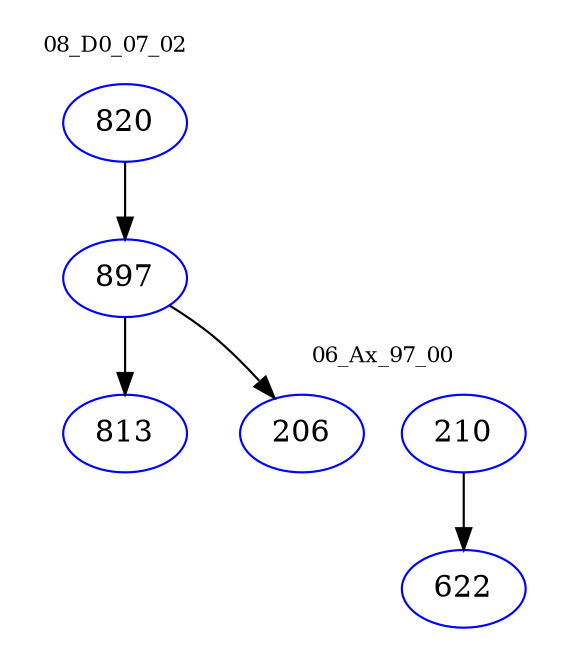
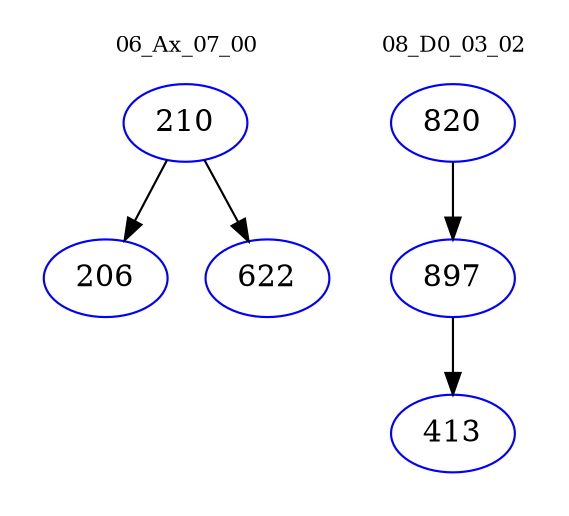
cluster "08_D0_07_02": label "08_D0_07_02" -> "08_D0_03_02"
cluster "06_Ax_97_00": label "06_Ax_97_00" -> "06_Ax_07_00"
edge "897" -> "206": now "210" -> "206"
node "813": label "813" -> "413"
